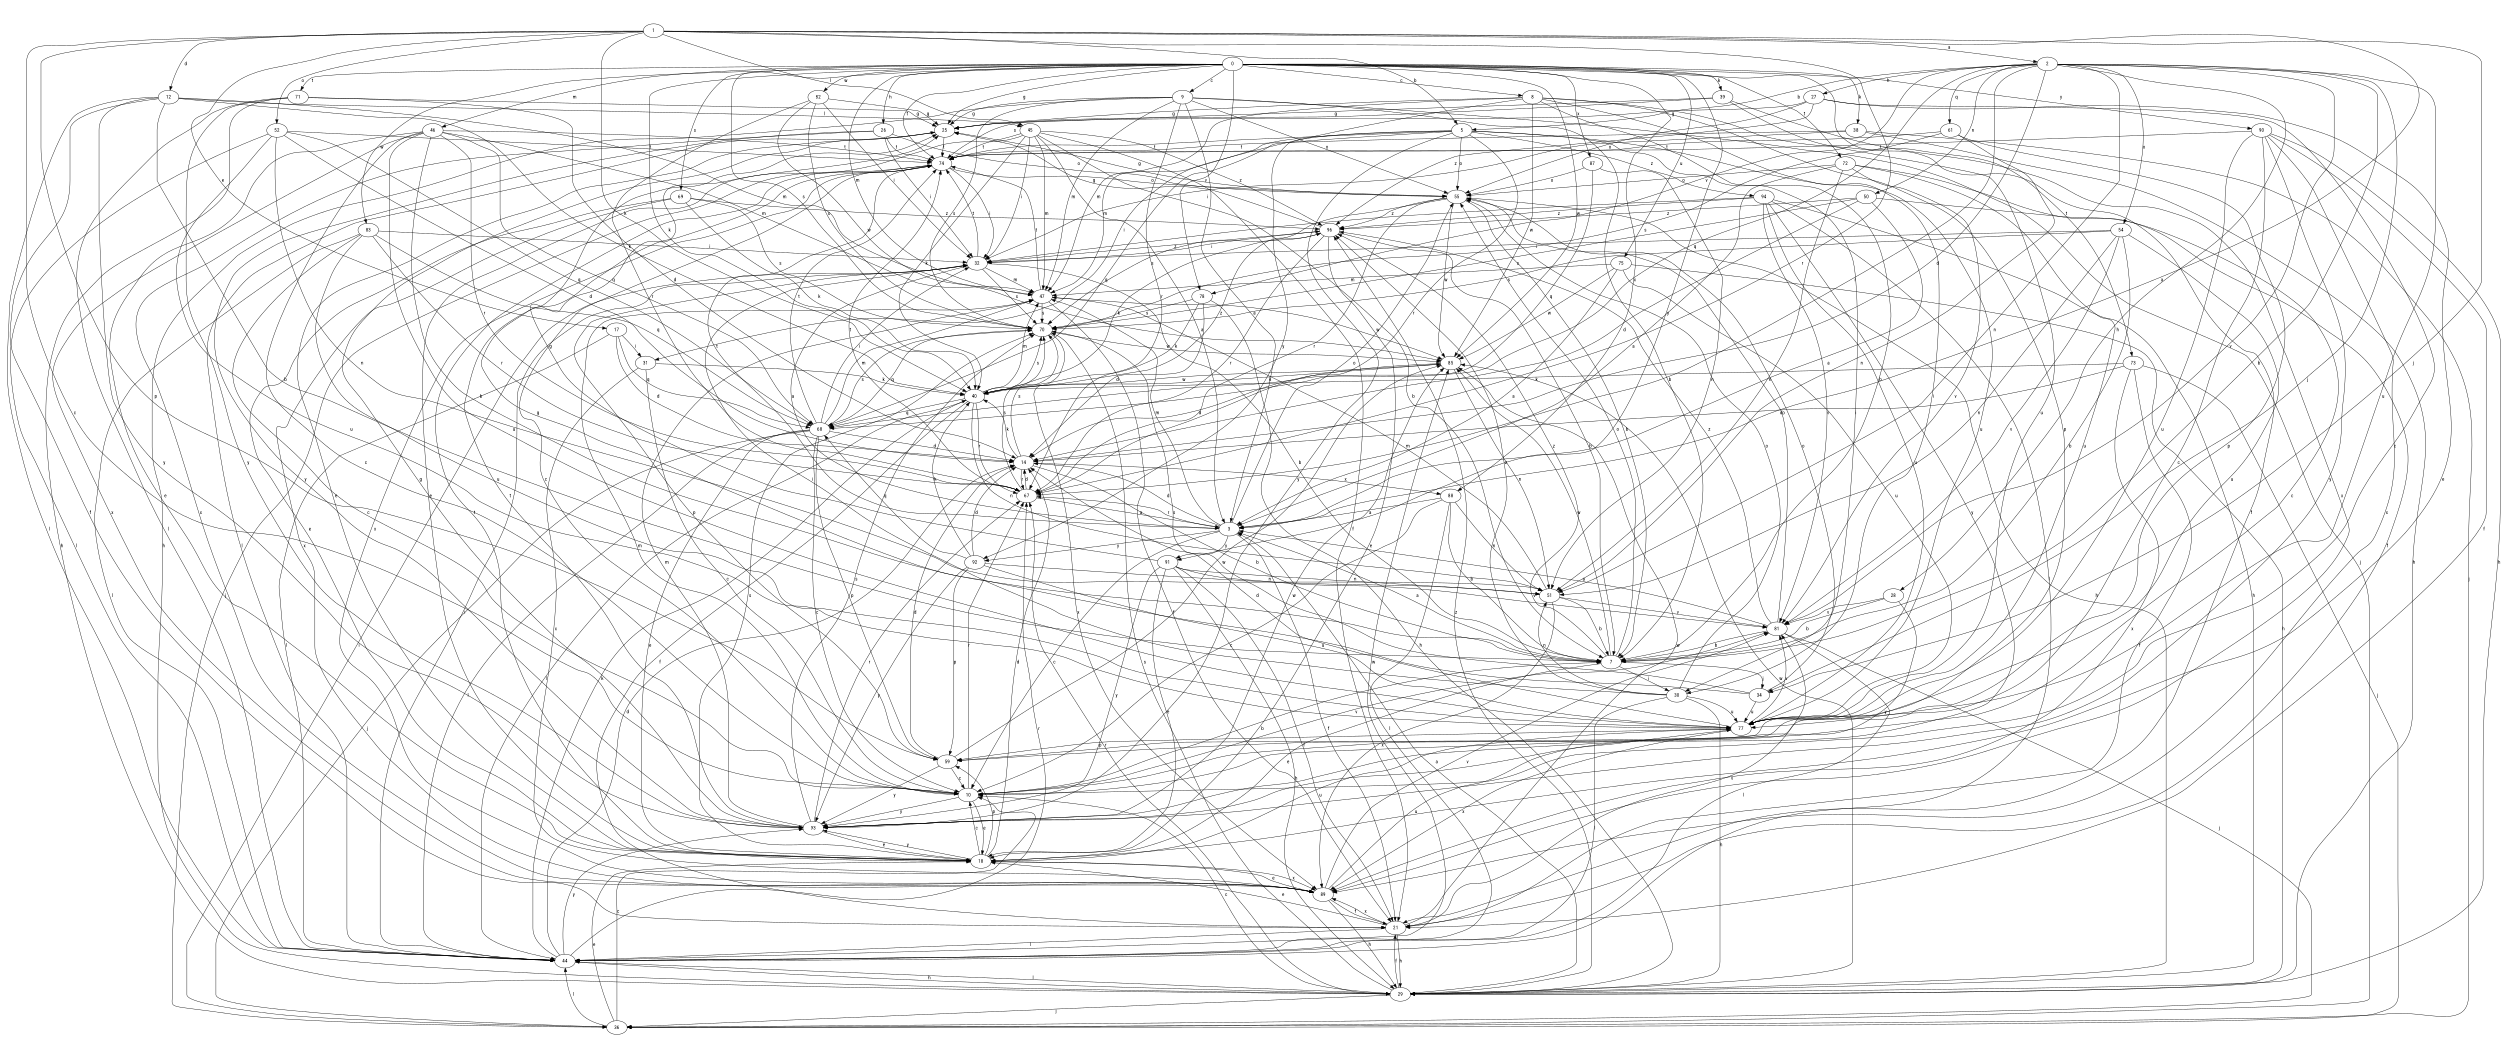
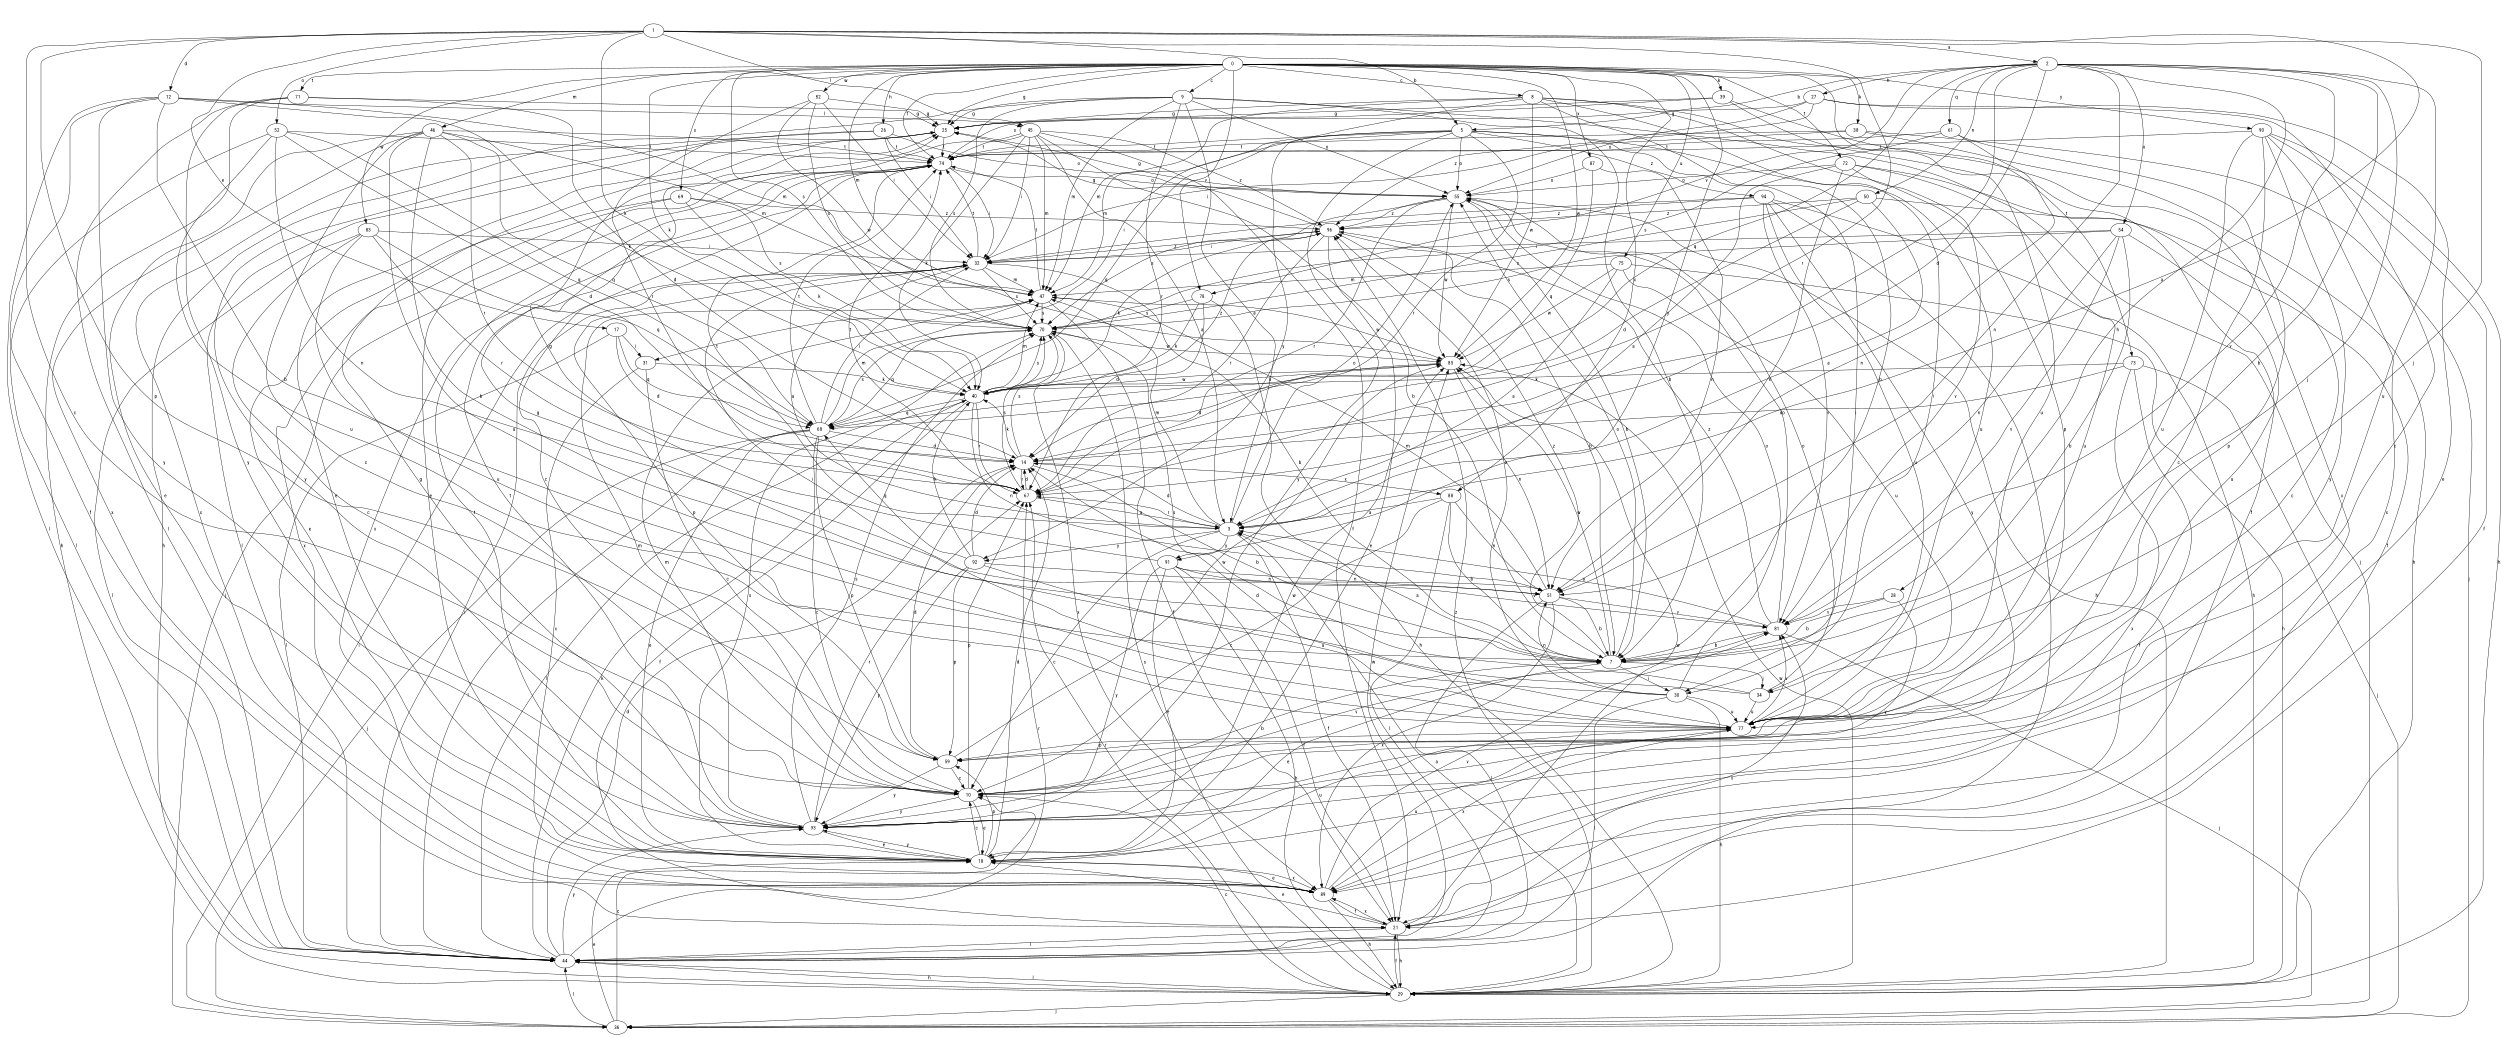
edge "10" -> "67": label "r" -> "p"
edge "81" -> "44": now "51" -> "44"
